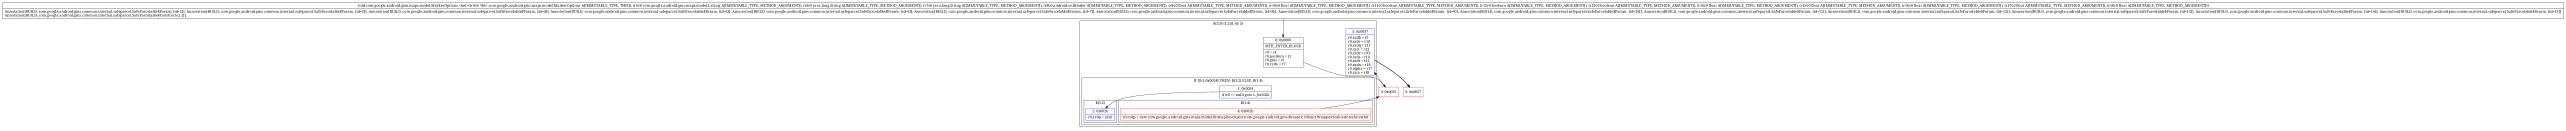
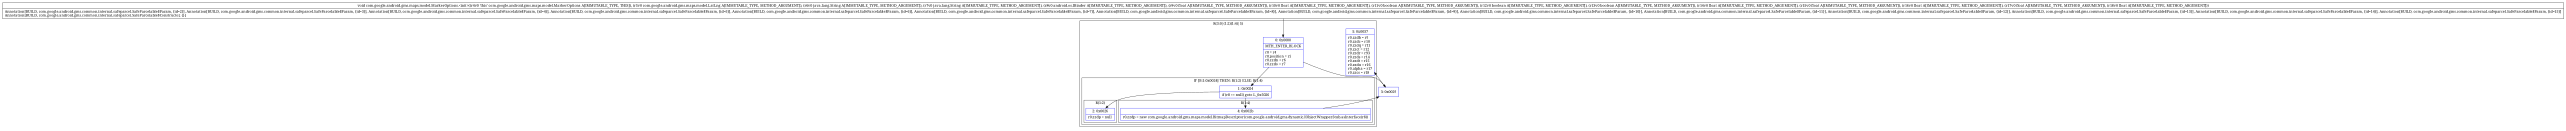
node "0: 0x0000": text "r0.gms = r6" -> "r0.zzdn = r6"
edge "0: 0x0000" -> "1: 0x0024": added
node "3: 0x0029": color red -> blue
node "6: 0x0057": removed
edge "1: 0x0024" -> "4: 0x002b": added
node "4: 0x002b": color red -> blue
node "2: 0x0026": text "r0.zzdp = zzdc" -> "r0.zzdp = null"
